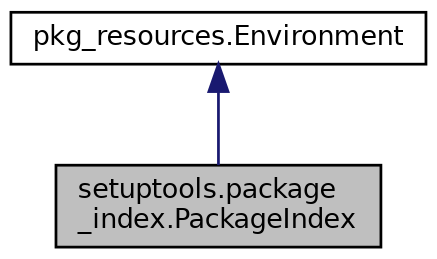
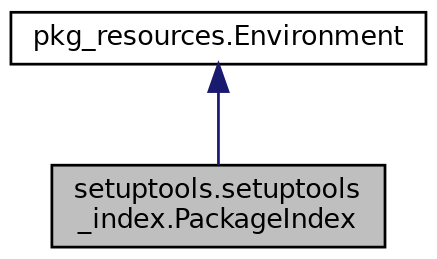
node "setuptools.package _index.PackageIndex": label "setuptools.package _index.PackageIndex" -> "setuptools.setuptools _index.PackageIndex"
